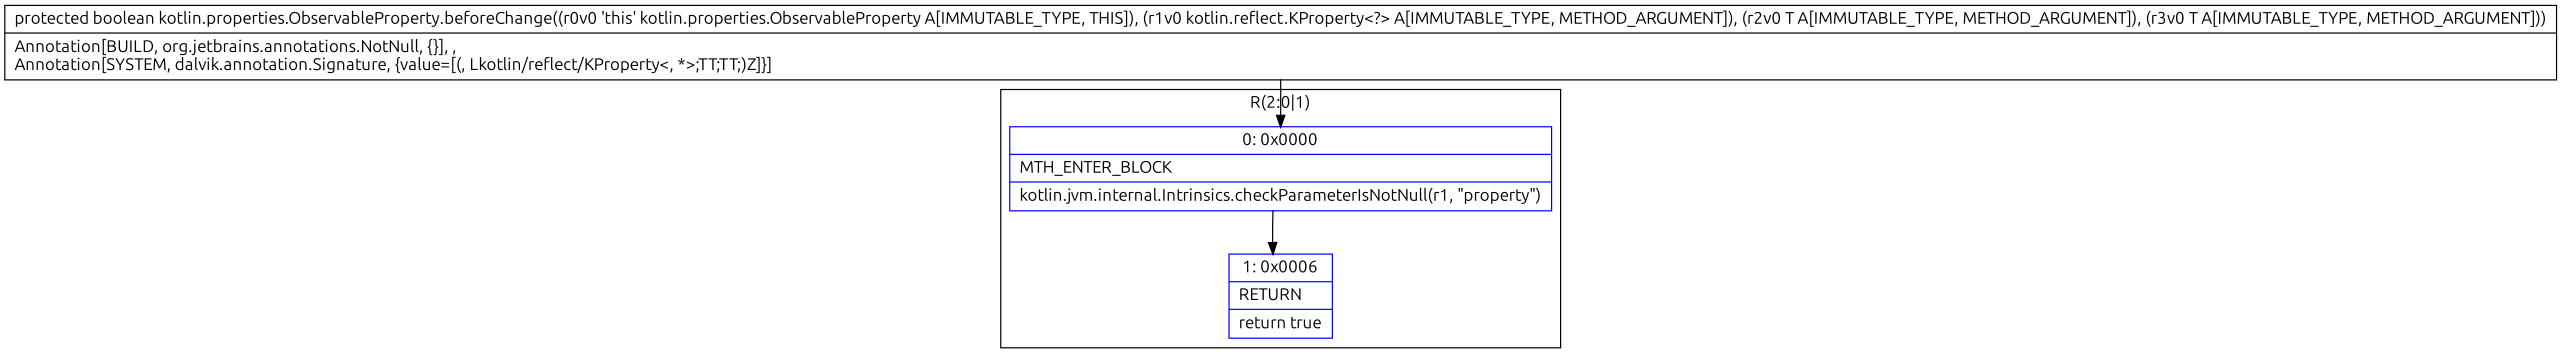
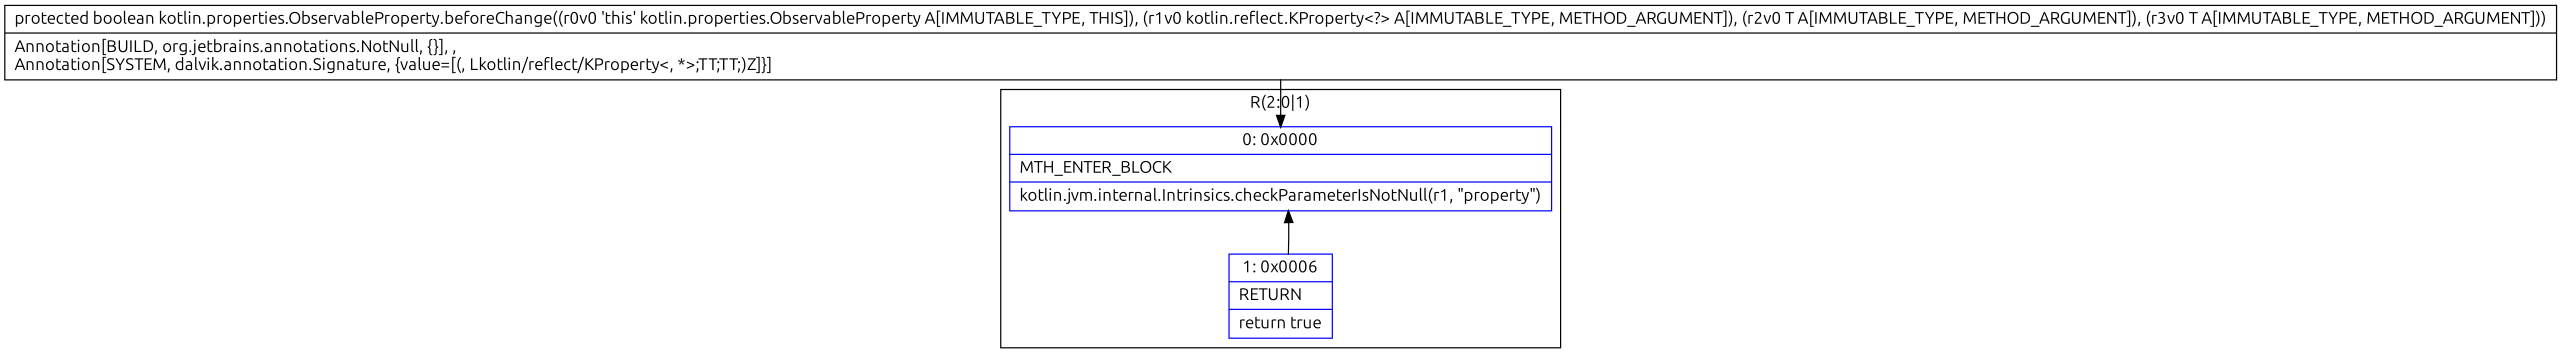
edge "0: 0x0000" -> "1: 0x0006": reversed
